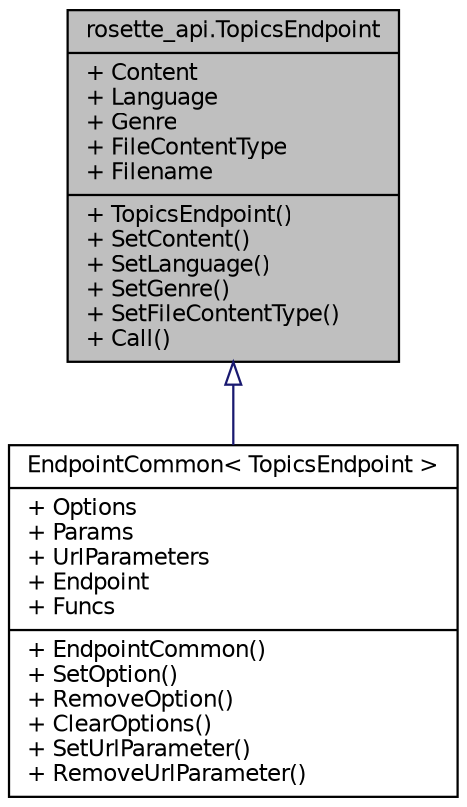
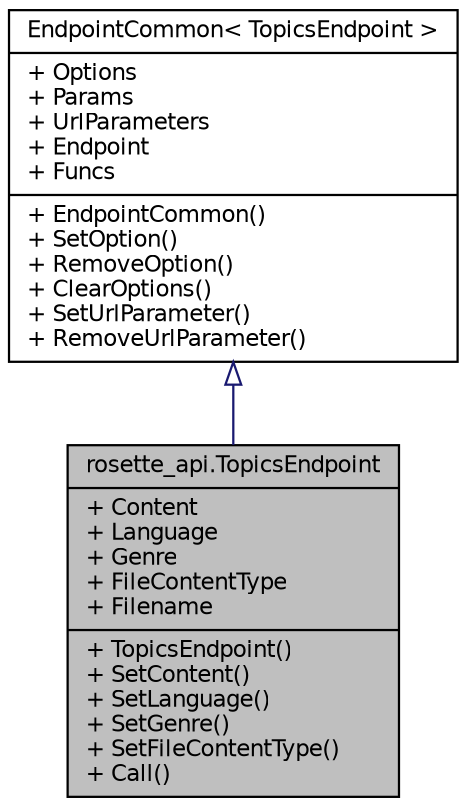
edge "EndpointCommon< TopicsEndpoint >" -> "rosette_api.TopicsEndpoint": reversed
